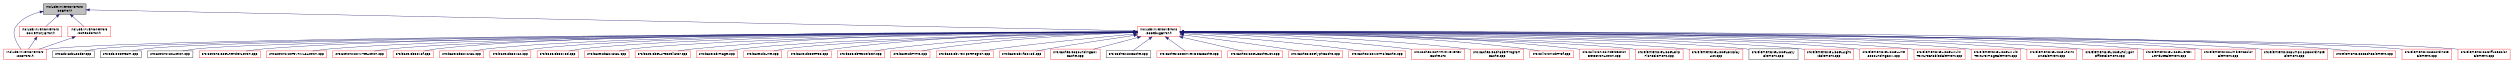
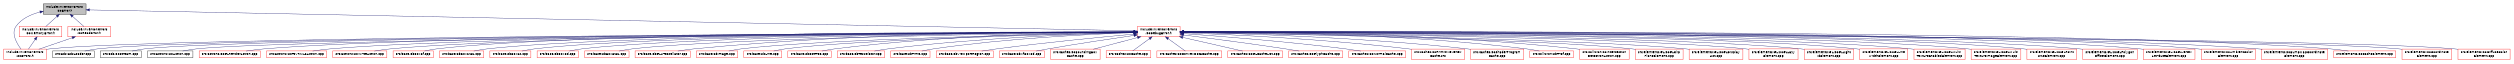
node "src/caches/SoCache.cpp": color black -> red
node "src/elements/GL/SoGLLazy Element.cpp": color black -> red
node "src/elements/GL/SoGLLine SoBoundingBox.cpp": label "src/elements/GL/SoGLLine SoBoundingBox.cpp" -> "src/elements/GL/SoGLLine WidthElement.cpp"
